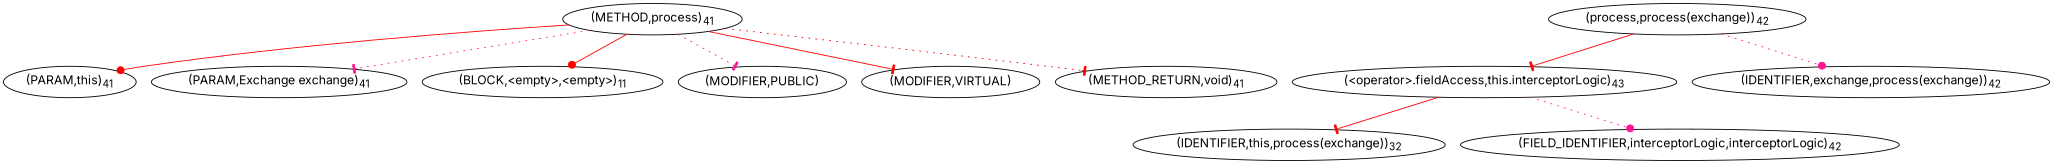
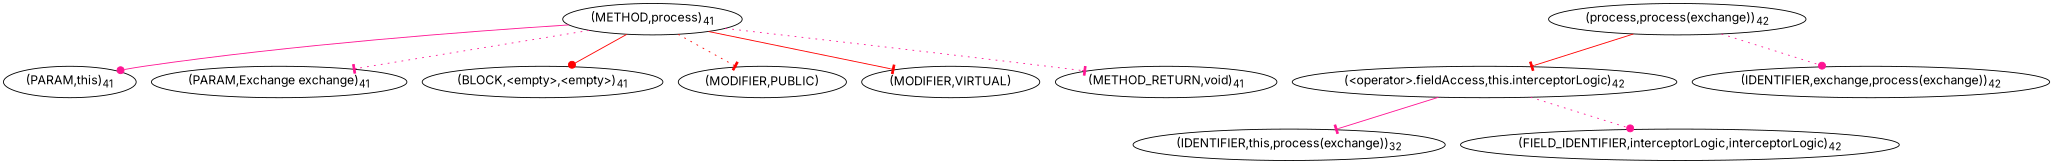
edge "(METHOD,process)" -> "(PARAM,this)": color red -> deeppink
edge "(METHOD,process)" -> "(MODIFIER,PUBLIC)": color deeppink -> red
edge "(METHOD,process)" -> "(METHOD_RETURN,void)": color red -> deeppink
node "(BLOCK,<empty>,<empty>)": text "11" -> "41"
node "(<operator>.fieldAccess,this.interceptorLogic)": text "43" -> "42"
edge "(<operator>.fieldAccess,this.interceptorLogic)" -> "(IDENTIFIER,this,process(exchange))": color red -> deeppink
